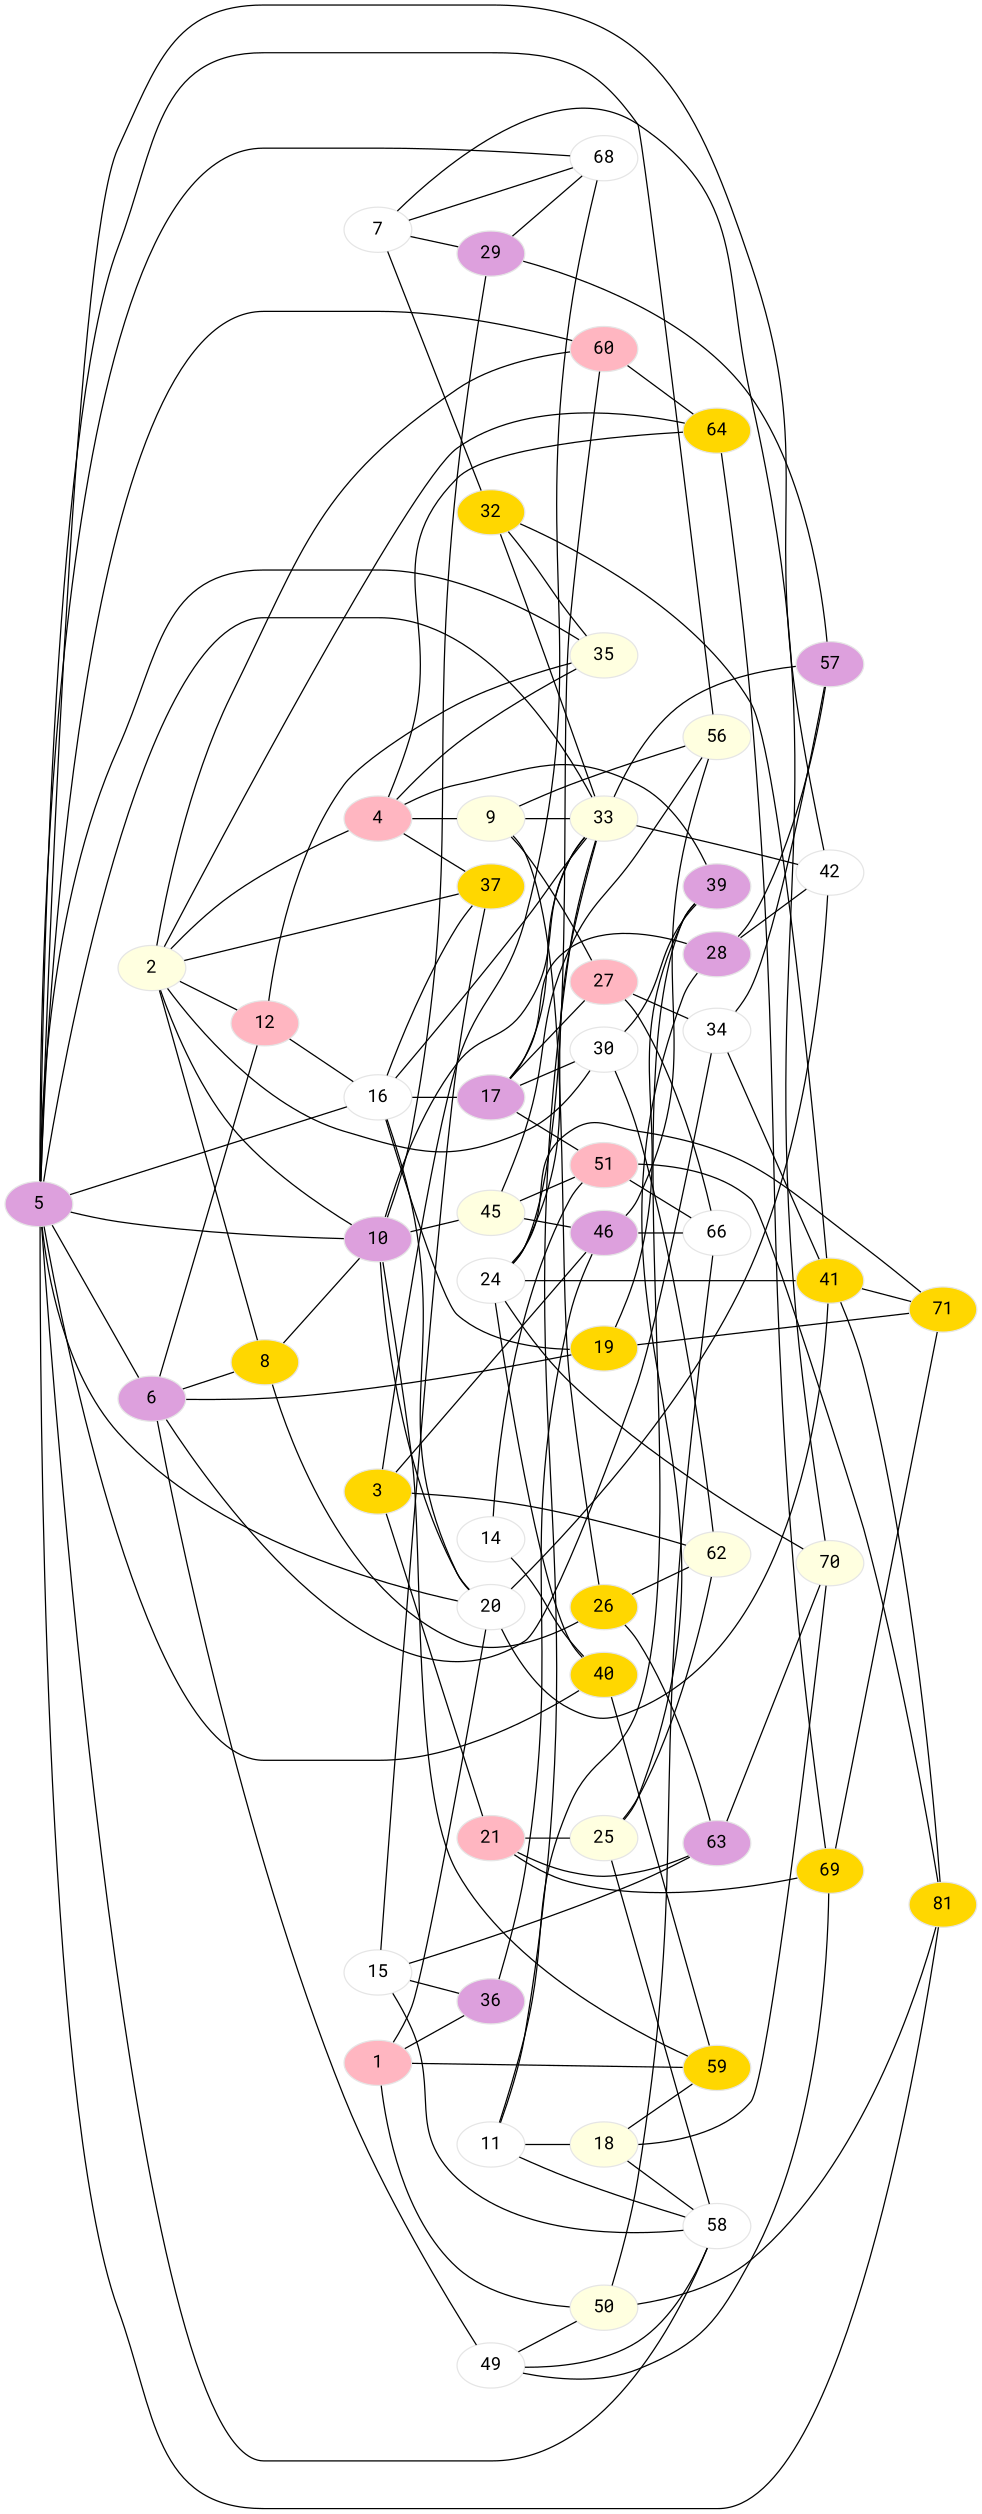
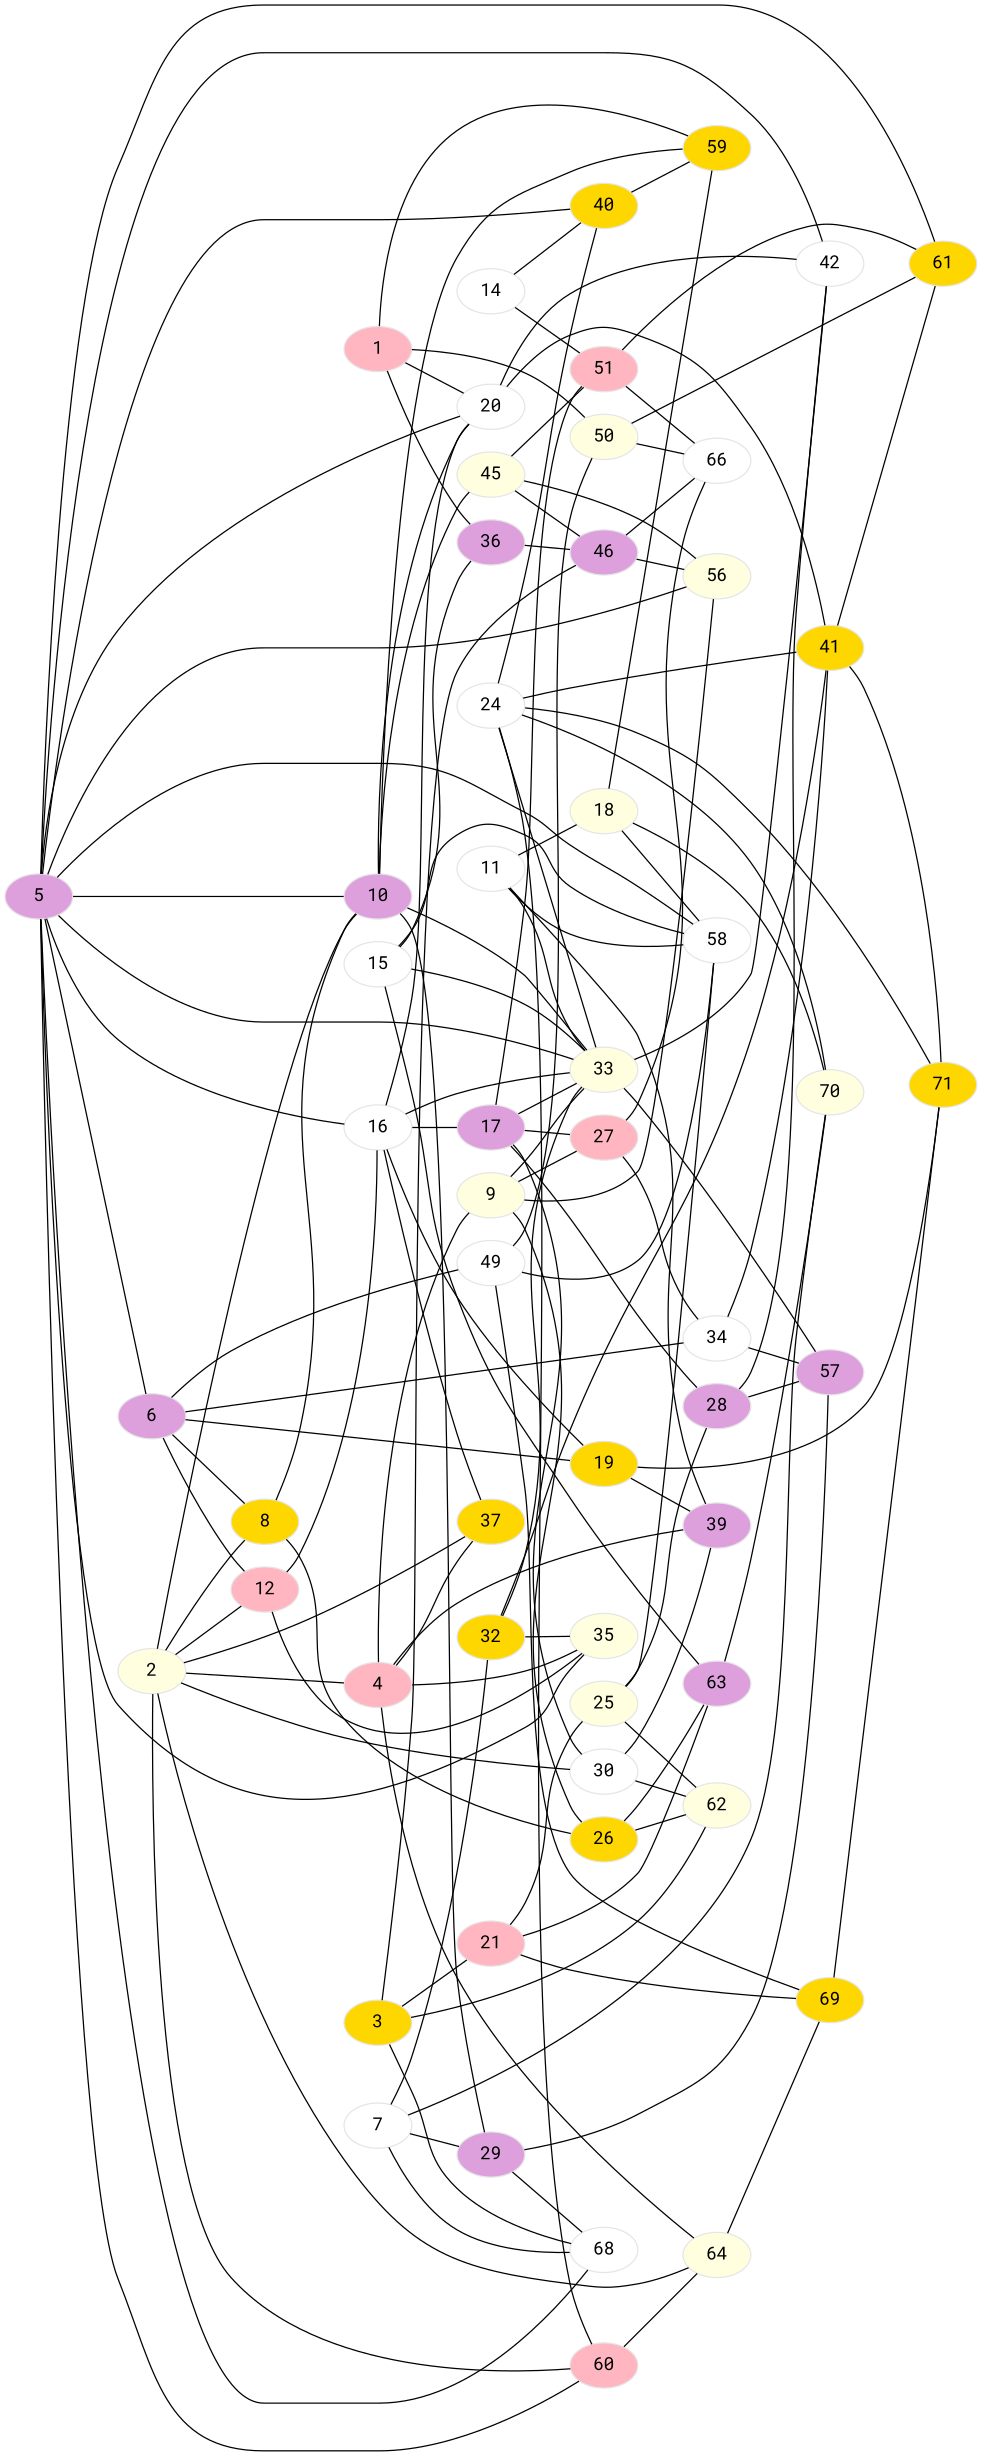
node "64": fillcolor gold -> lightyellow
edge "37" -- "15": now "33" -- "15"
node "81": label "81" -> "61"
